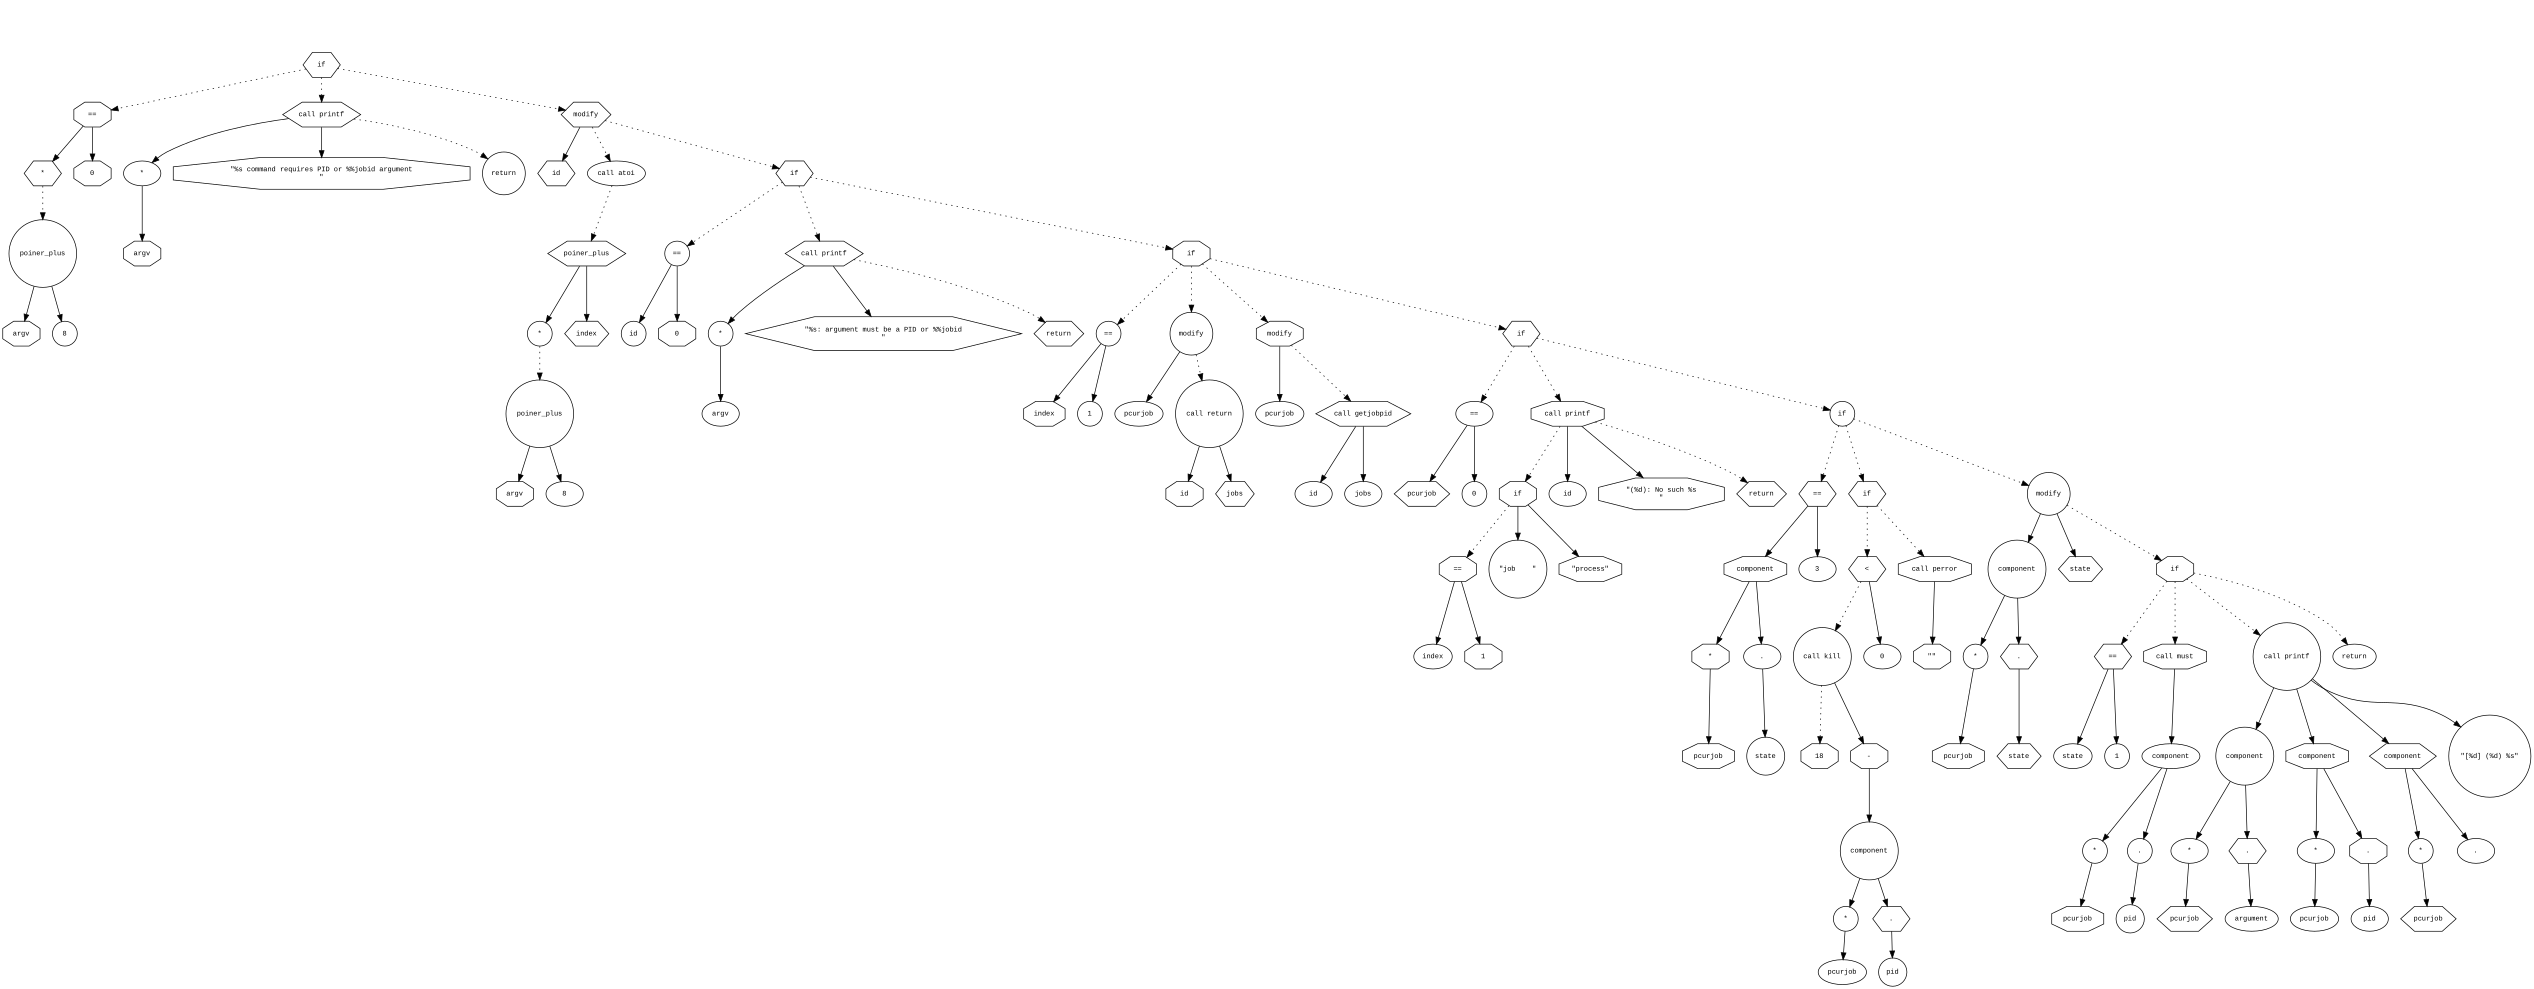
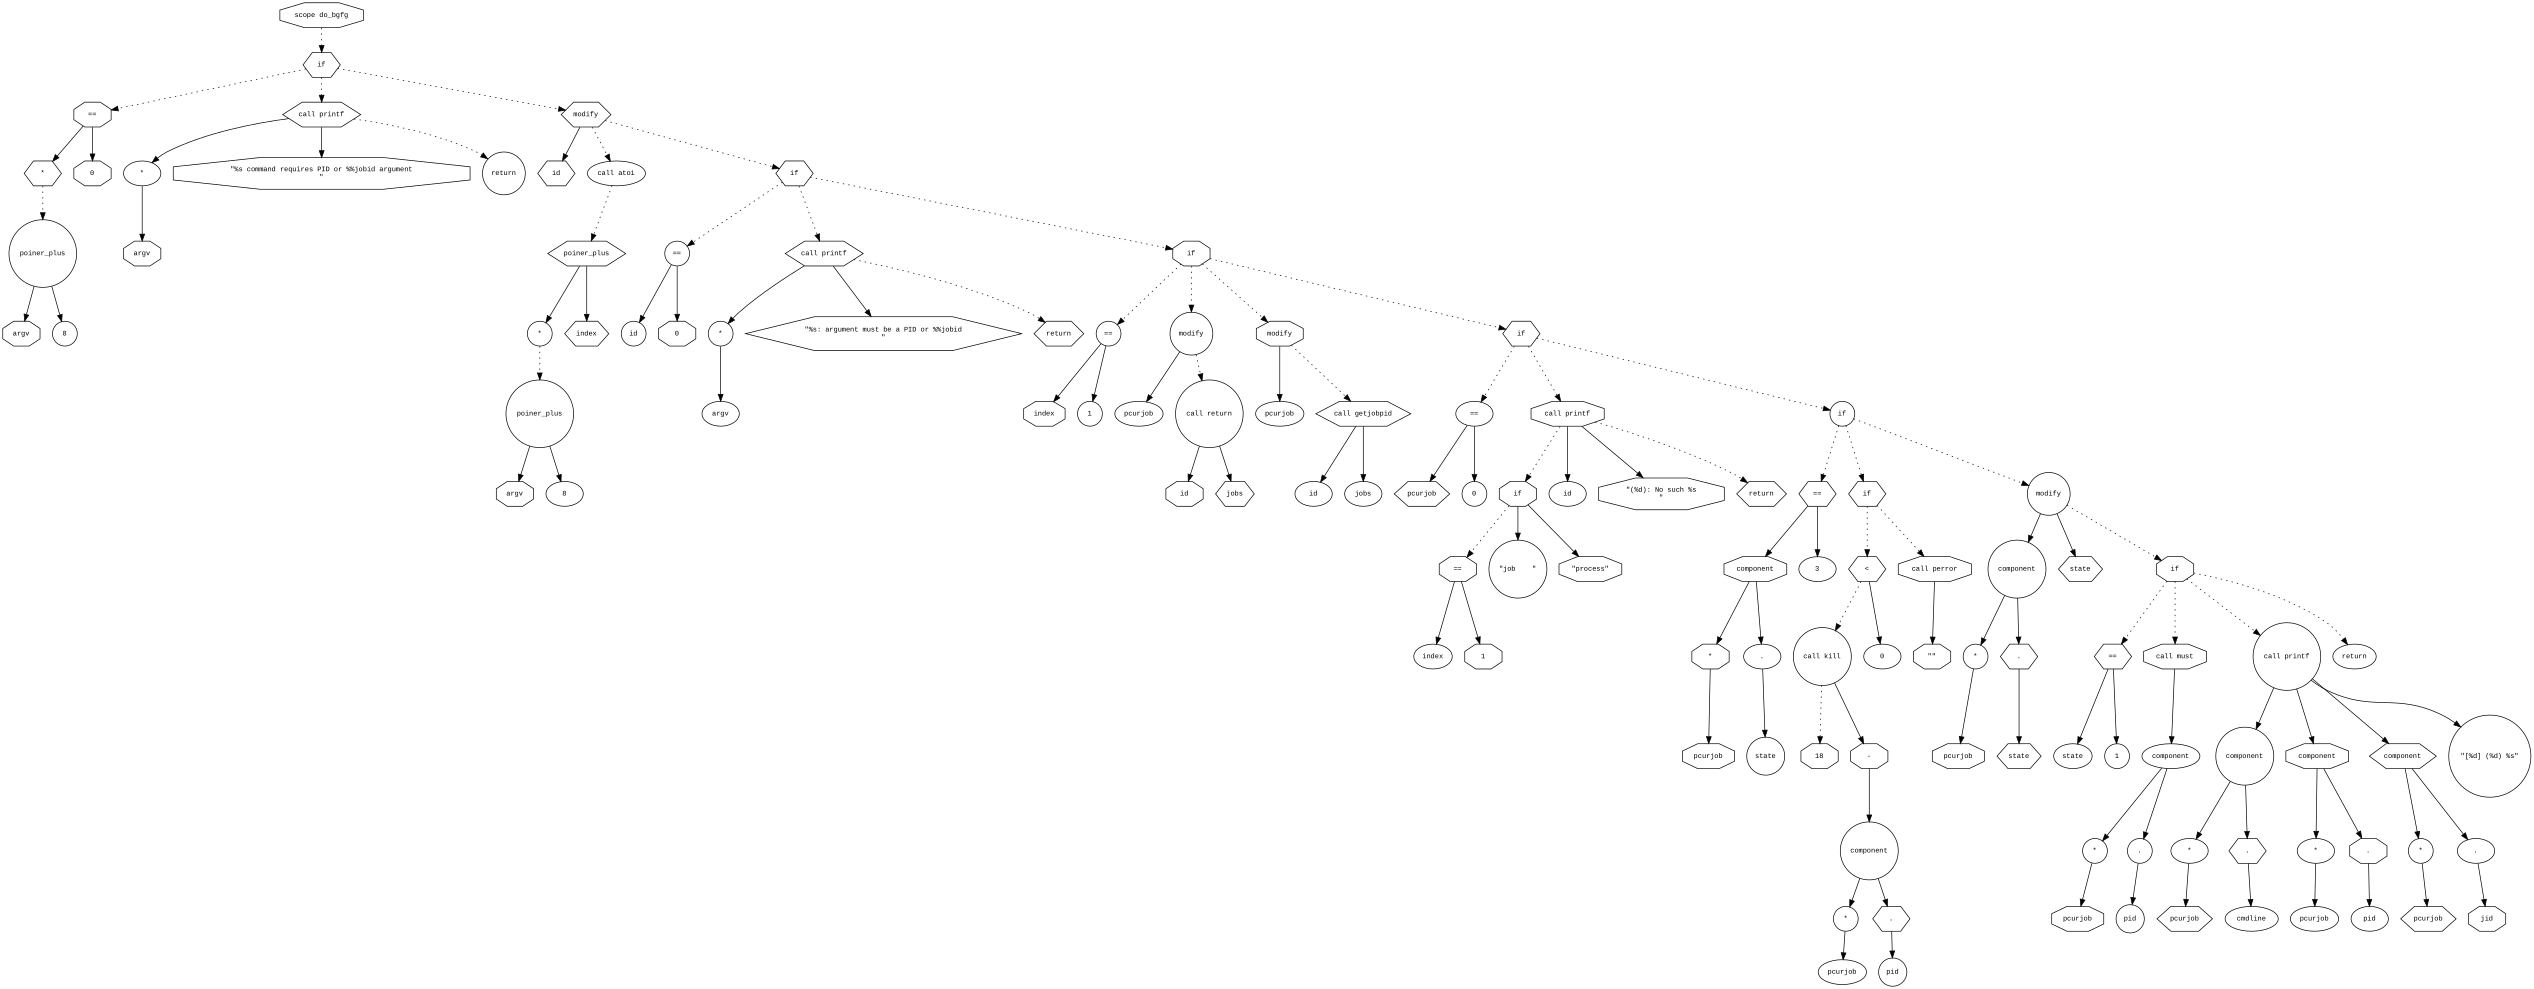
node "scope do_bgfg": added
node "argument": label "argument" -> "cmdline"
node "jid": added
